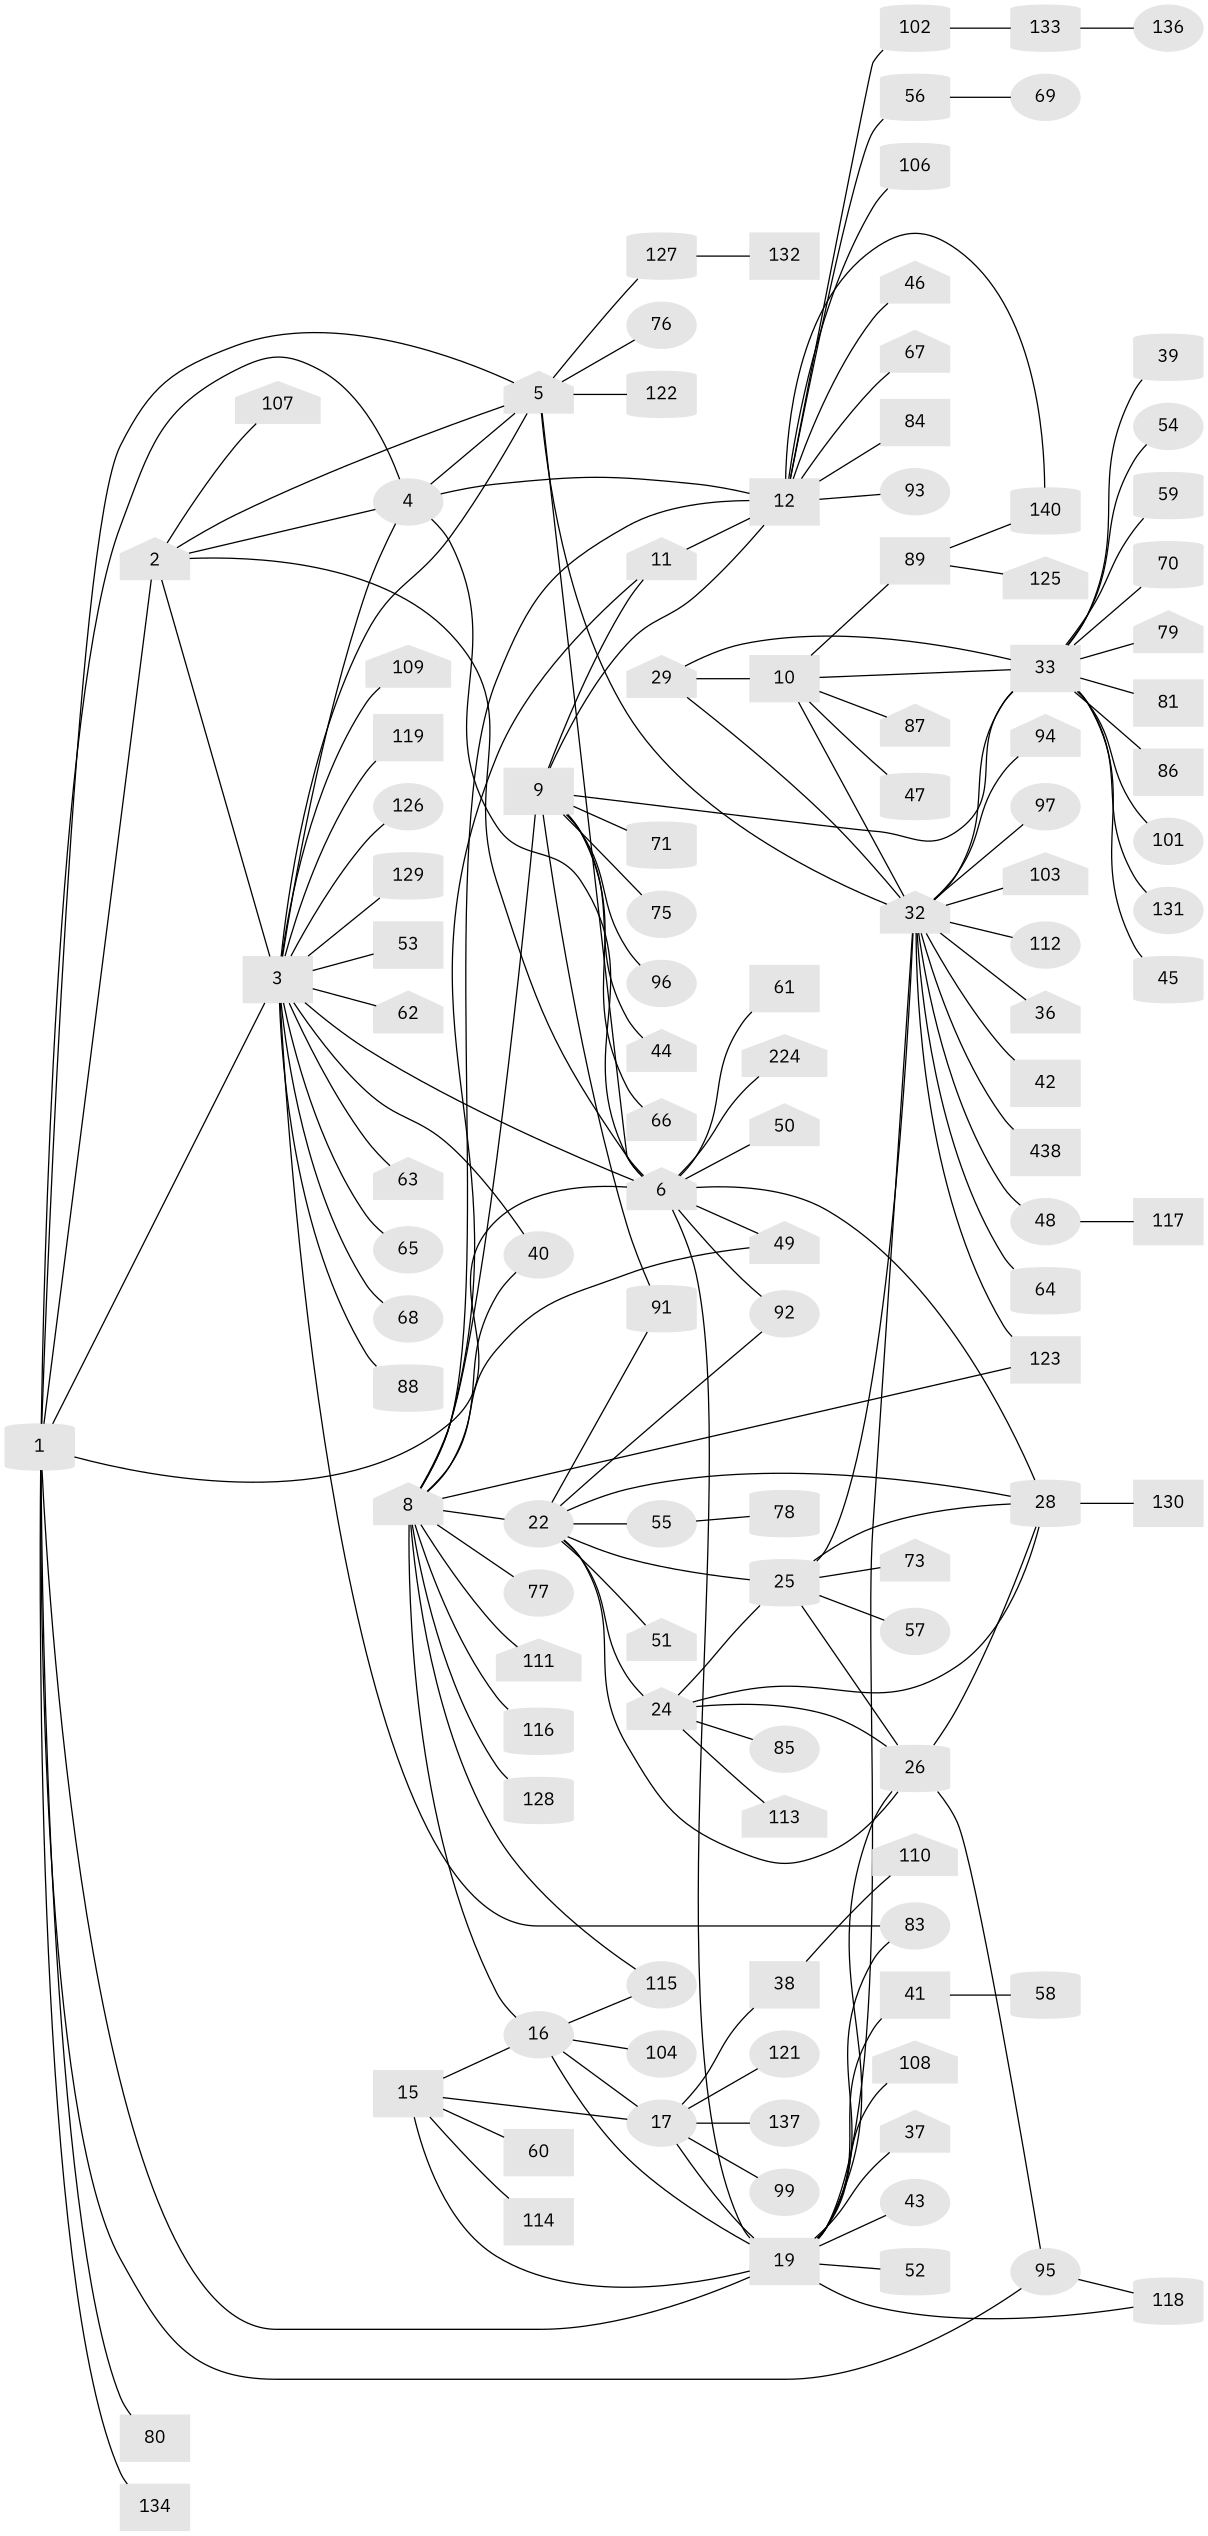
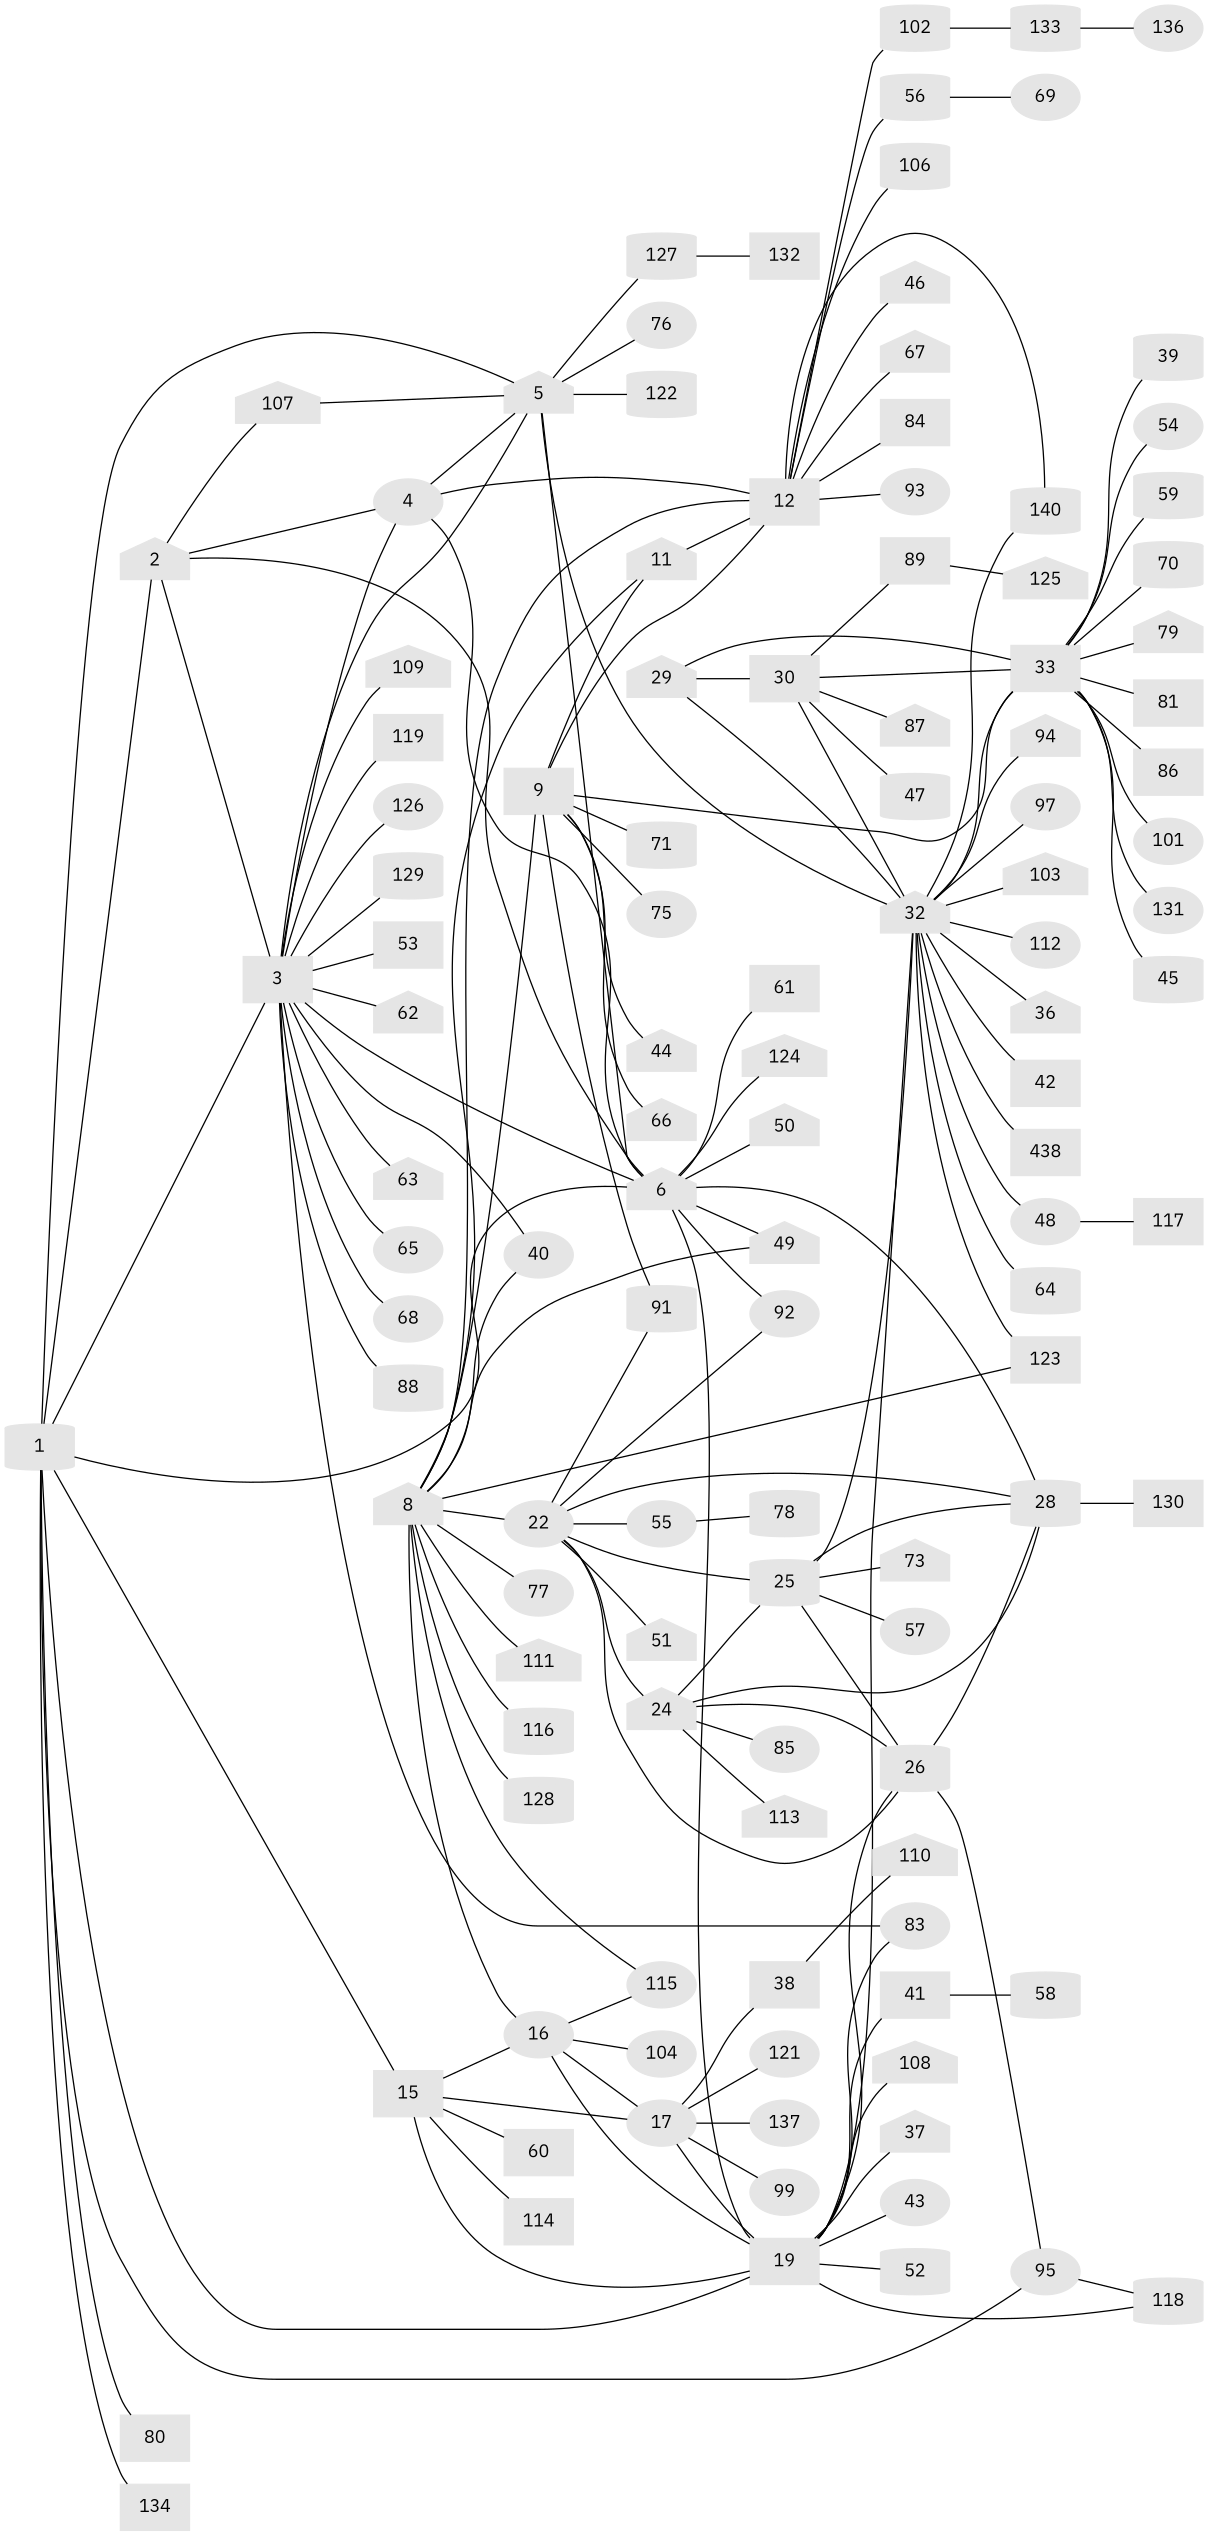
edge "5" -- "2": now "5" -- "107"
edge "140" -- "89": now "140" -- "32"
edge "4" -- "1": now "15" -- "1"
node "10": label "10" -> "30"
node "96": removed
node "224": label "224" -> "124"
